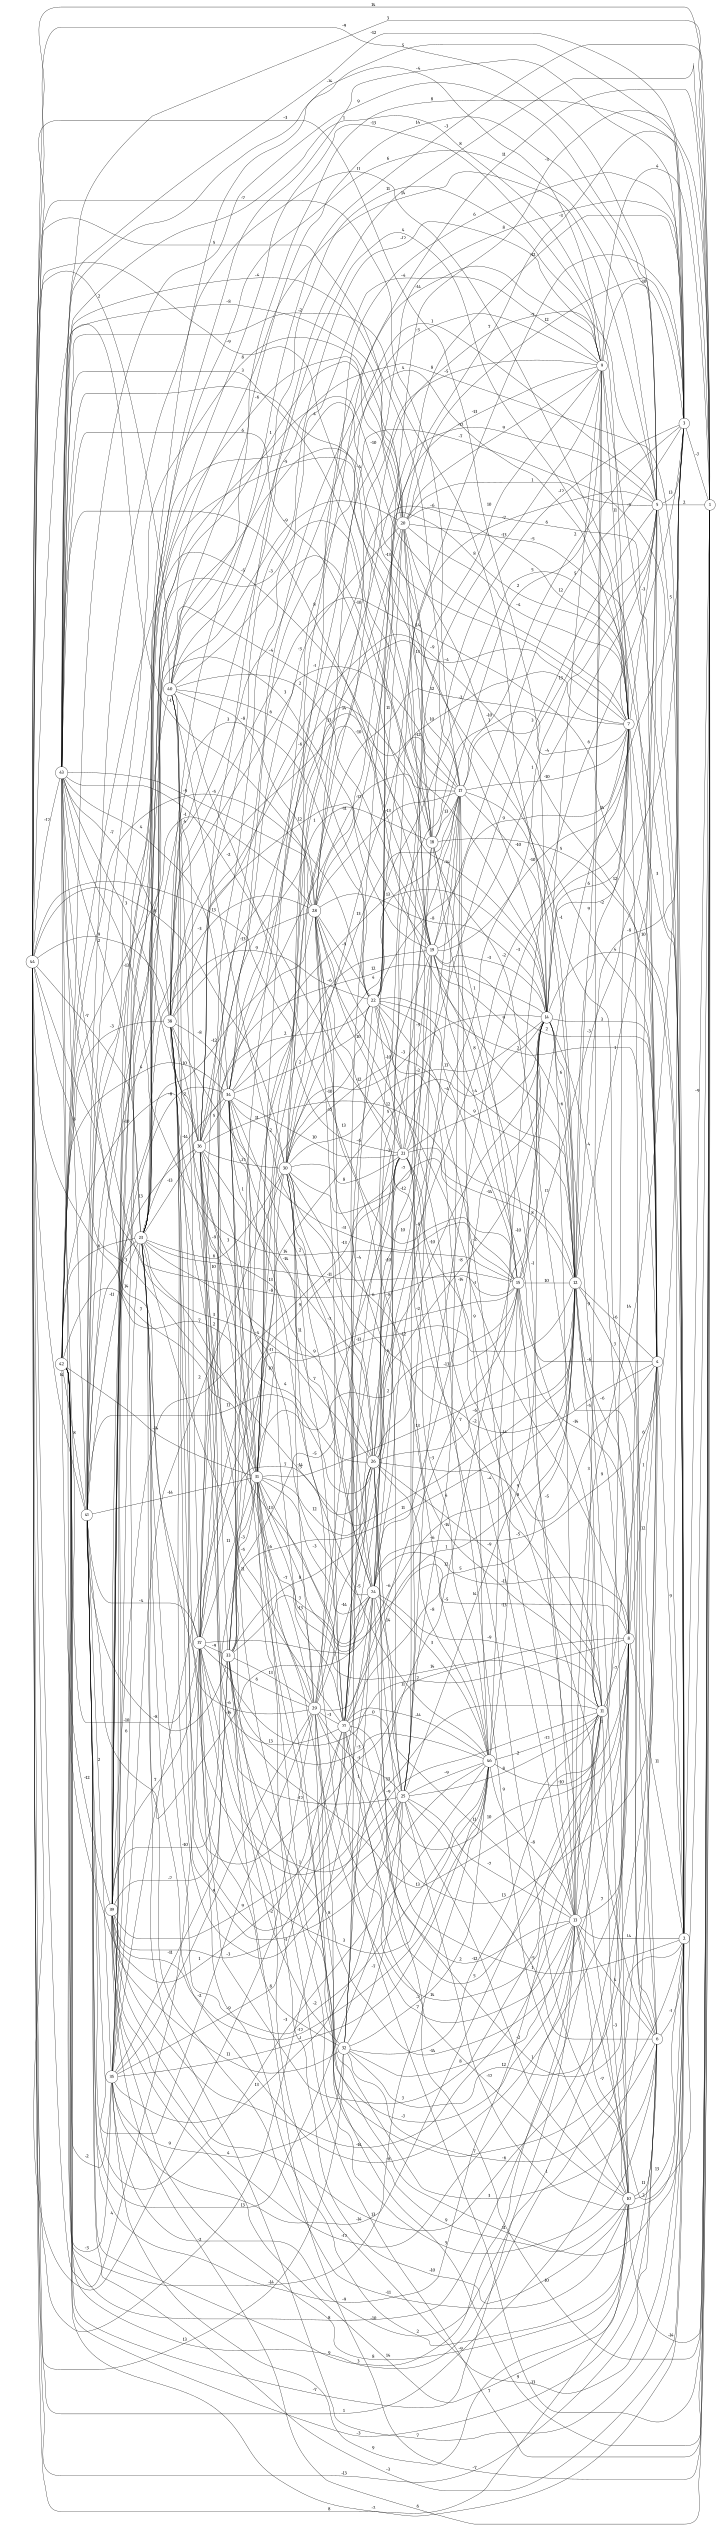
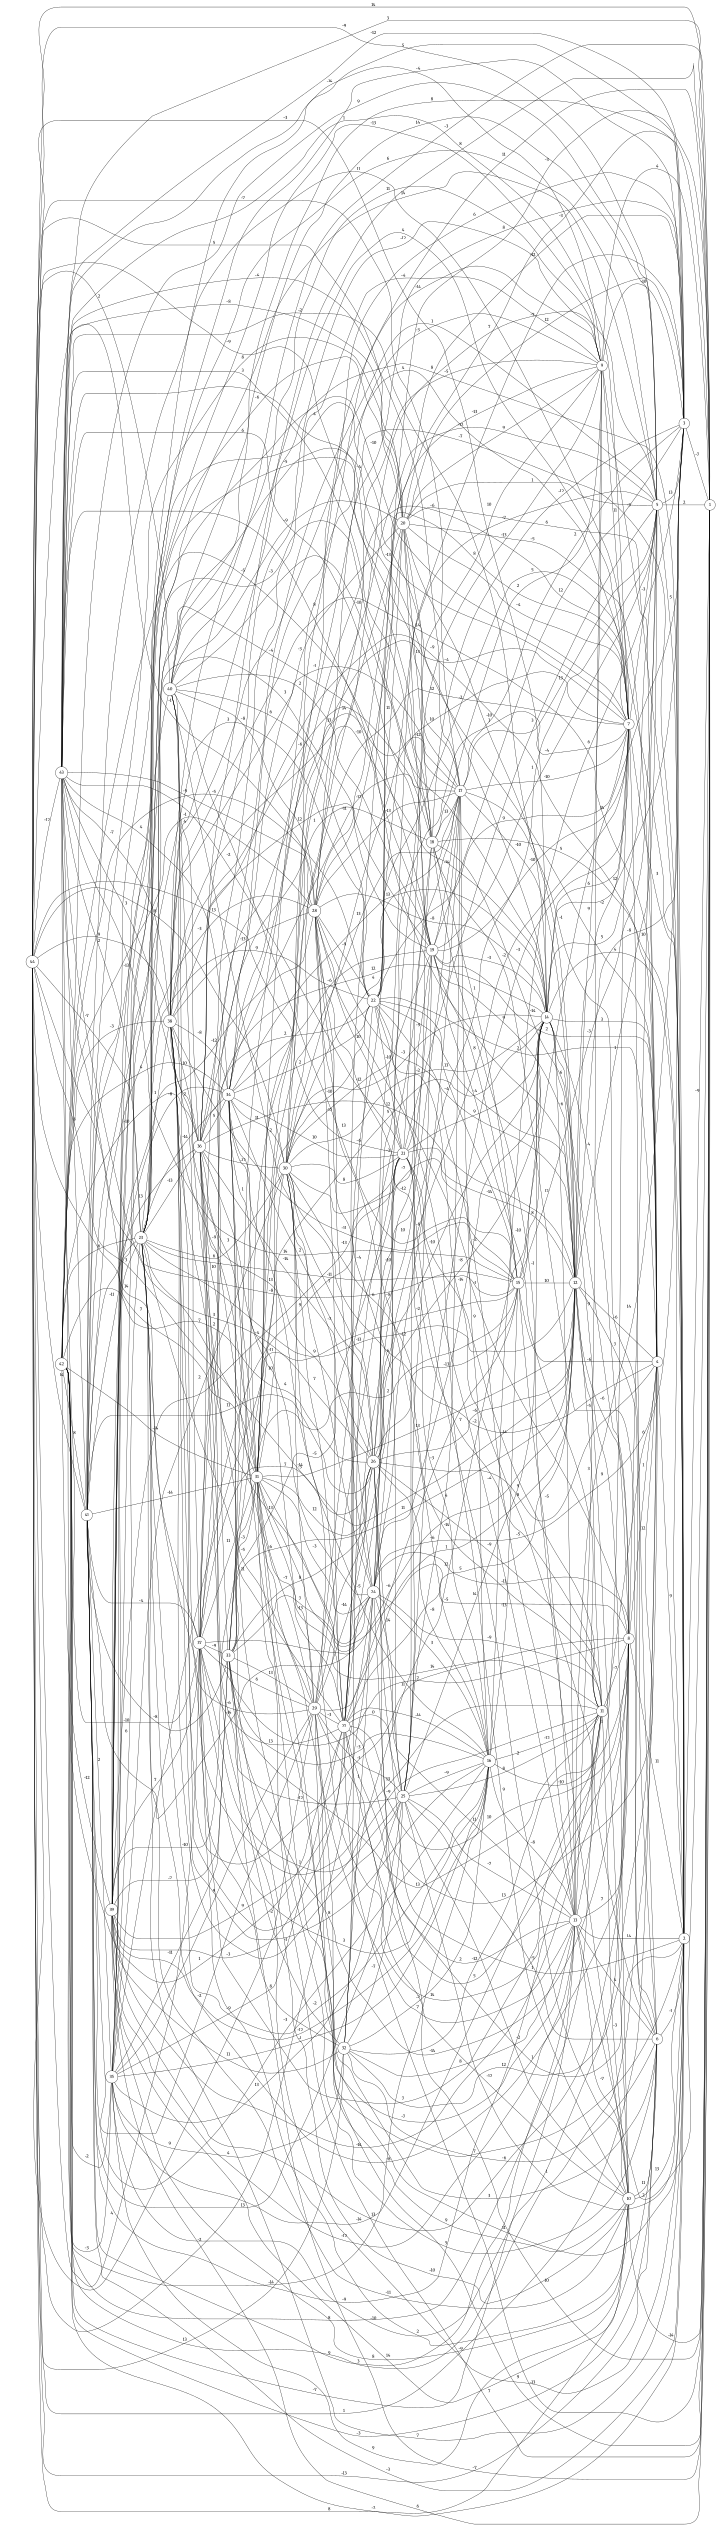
edge "20" -- "23": now "38" -- "23"
edge "9" -- "14": now "5" -- "14"
edge "34" -- "24": removed, label "11"
edge "15" -- "8": now "18" -- "8"
node "46": label "46" -> "16"
